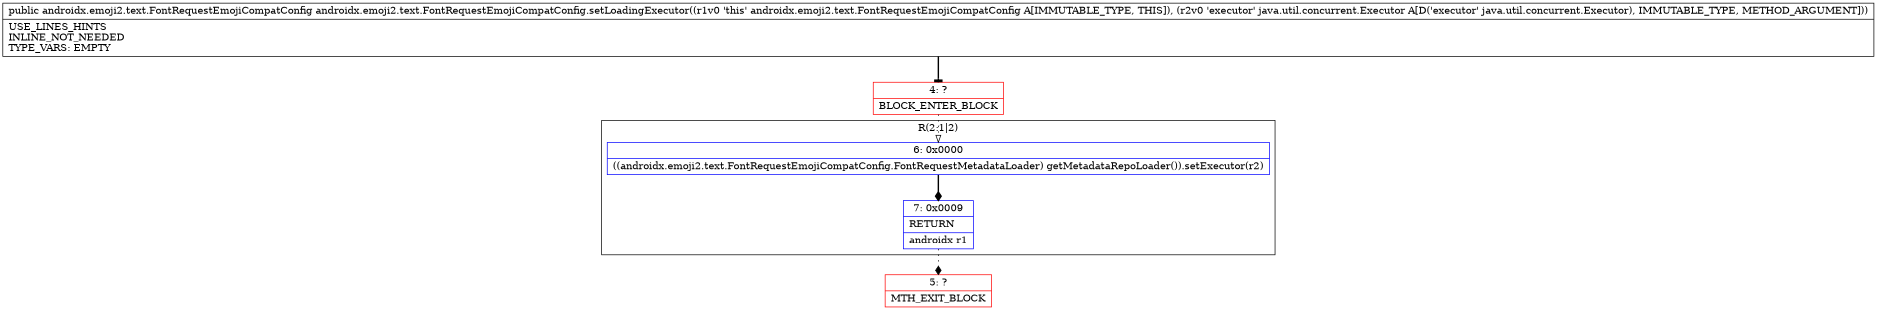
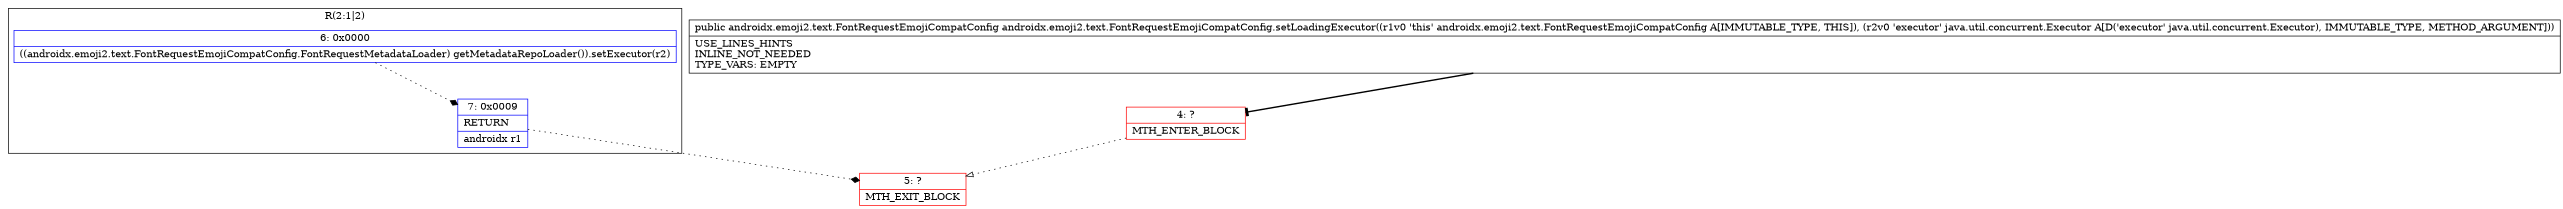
node "4: ?": text "BLOCK_ENTER_BLOCK" -> "MTH_ENTER_BLOCK"
edge "4: ?" -> "6: 0x0000": now "4: ?" -> "5: ?"
edge "6: 0x0000" -> "7: 0x0009": style bold -> dotted
